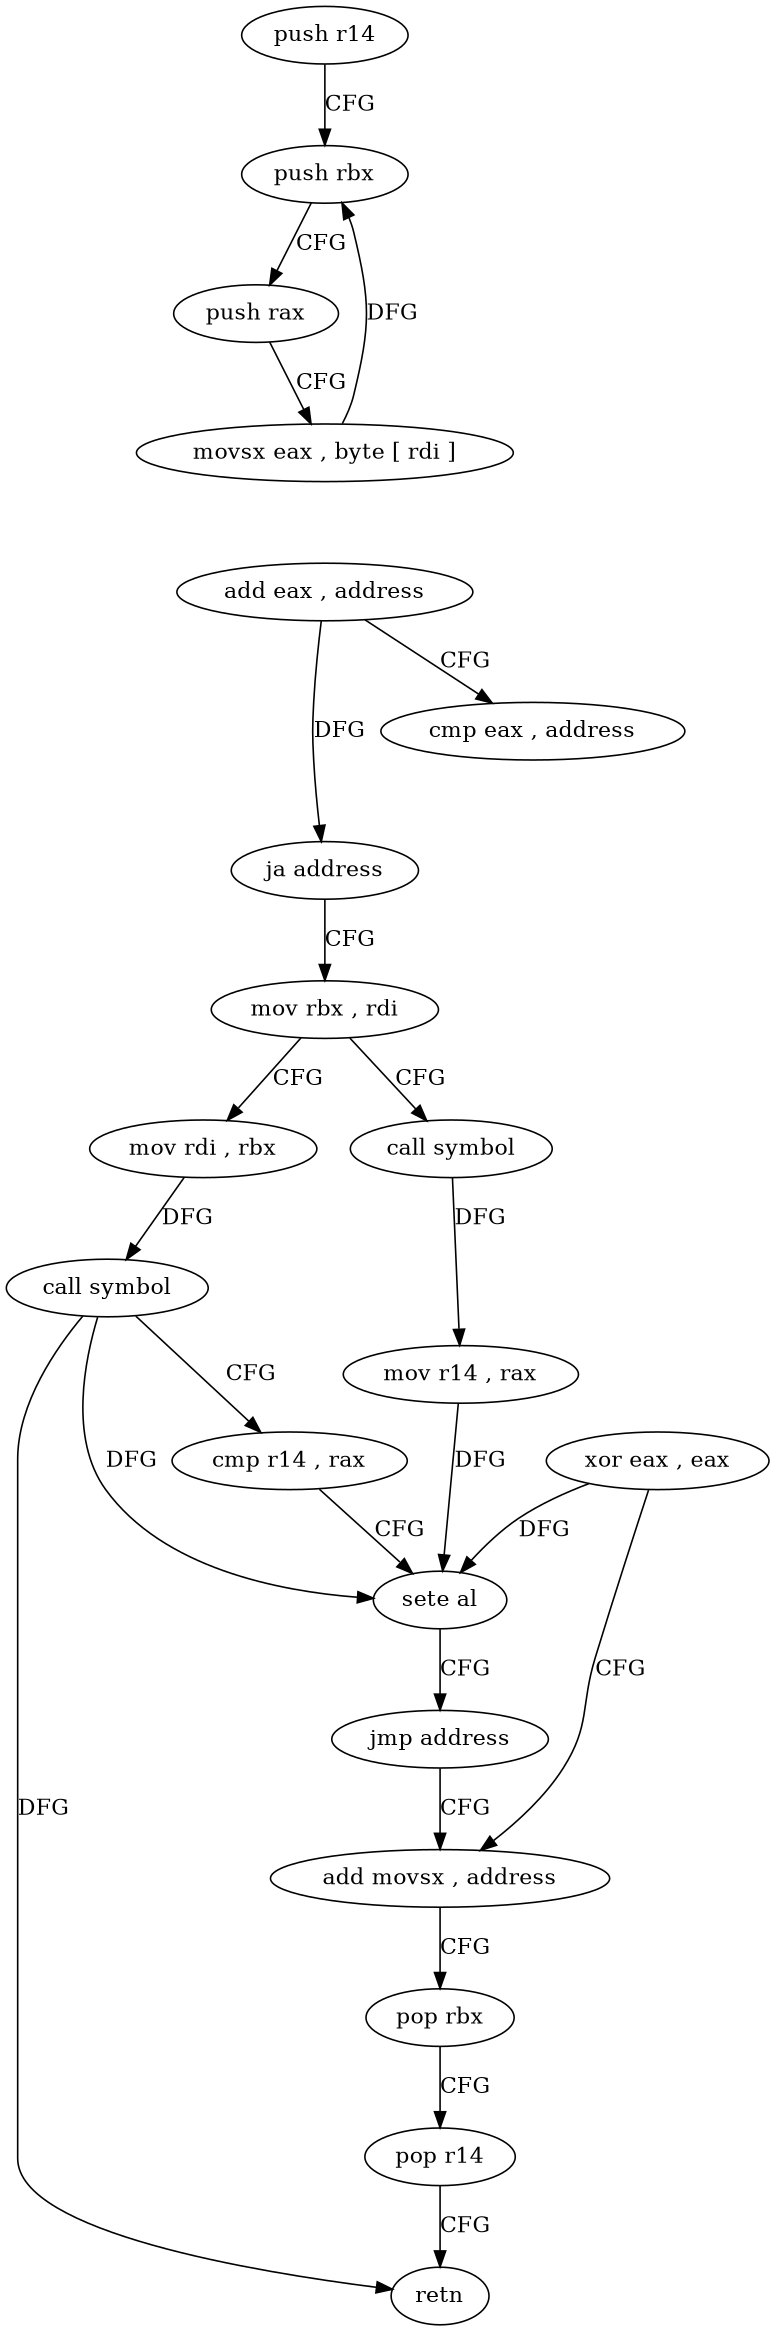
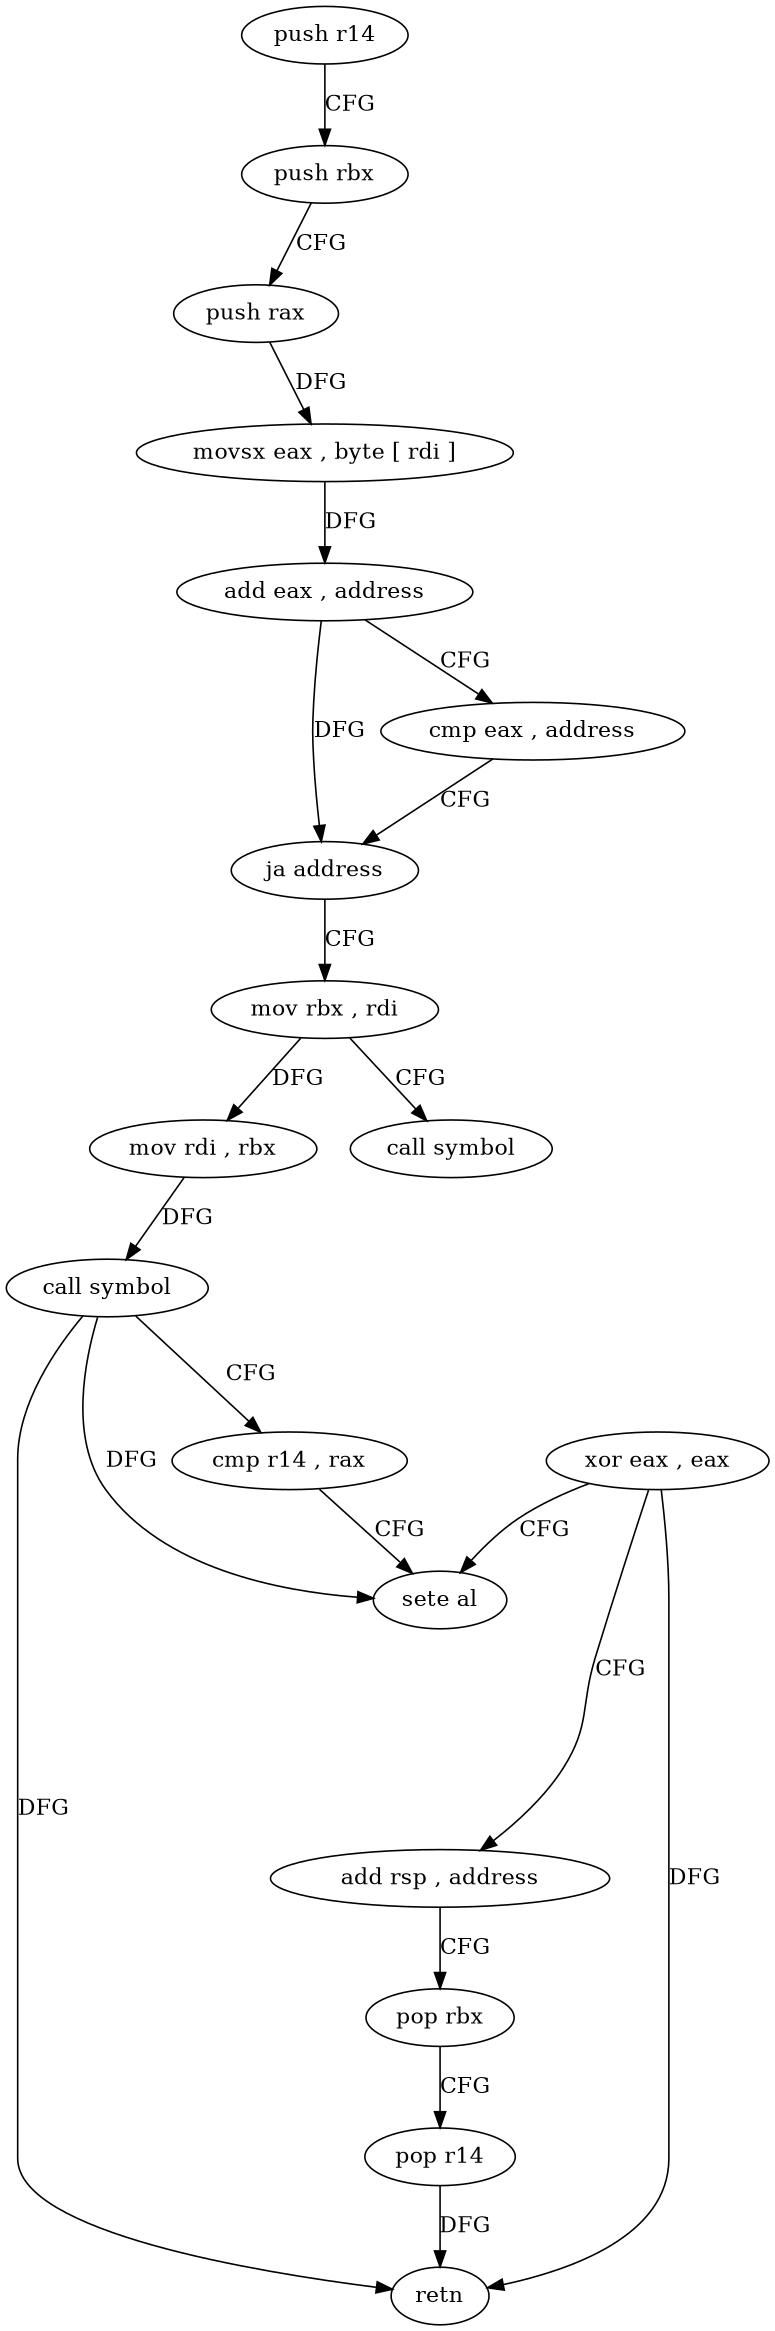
edge "movsx eax , byte [ rdi ]" -> "push rbx": now "movsx eax , byte [ rdi ]" -> "add eax , address"
edge "push rax" -> "movsx eax , byte [ rdi ]": label "CFG" -> "DFG"
edge "cmp eax , address" -> "ja address": added, label "CFG"
edge "mov rbx , rdi" -> "mov rdi , rbx": label "CFG" -> "DFG"
node "mov r14 , rax": removed
edge "xor eax , eax" -> "sete al": label "DFG" -> "CFG"
node "jmp address": removed
node "add movsx , address": label "add movsx , address" -> "add rsp , address"
edge "xor eax , eax" -> "retn": added, label "DFG"
edge "pop r14" -> "retn": label "CFG" -> "DFG"
